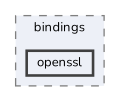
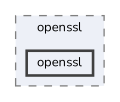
cluster "bindings": label "bindings" -> "openssl"
